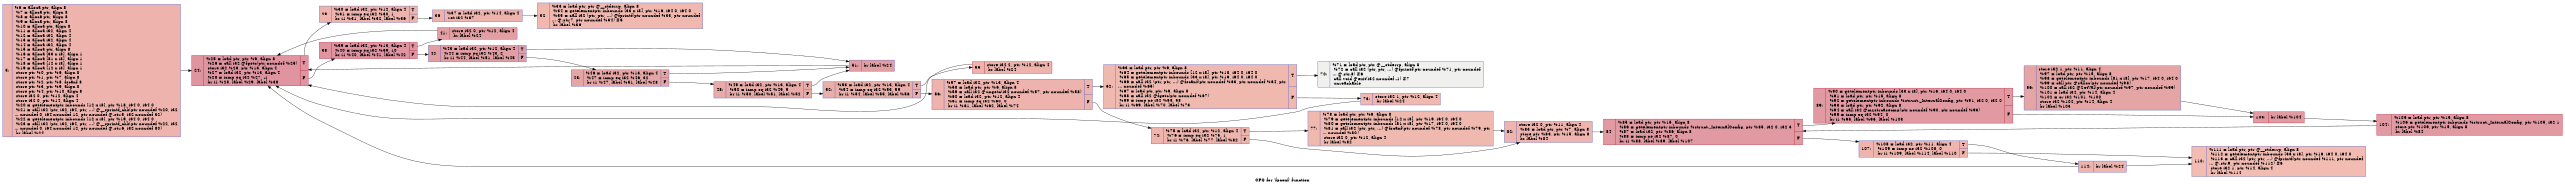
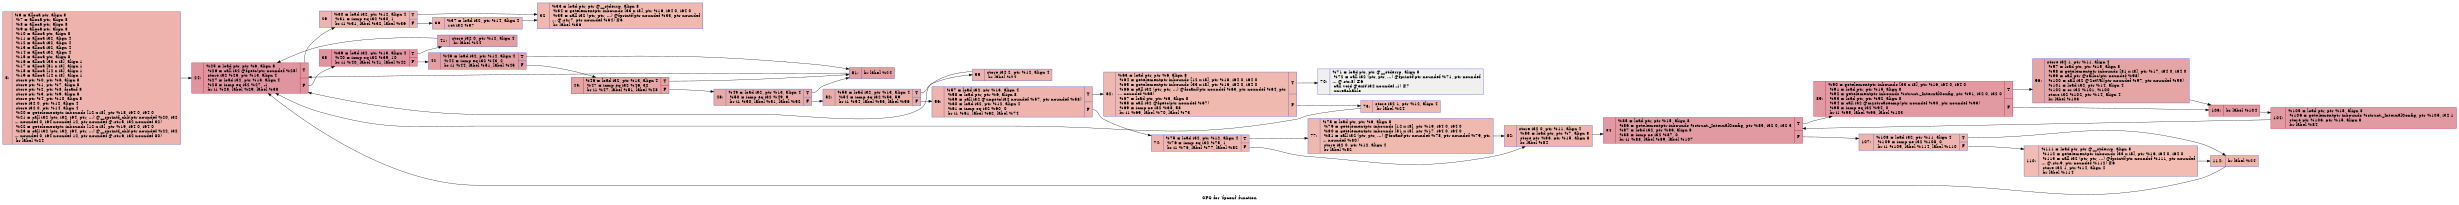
edge "29:" -> "32:": added
node "55:": color #b70d28ff -> #3d50c3ff
node "45:": color #3d50c3ff -> #b70d28ff
edge "114:" -> "110:": reversed
